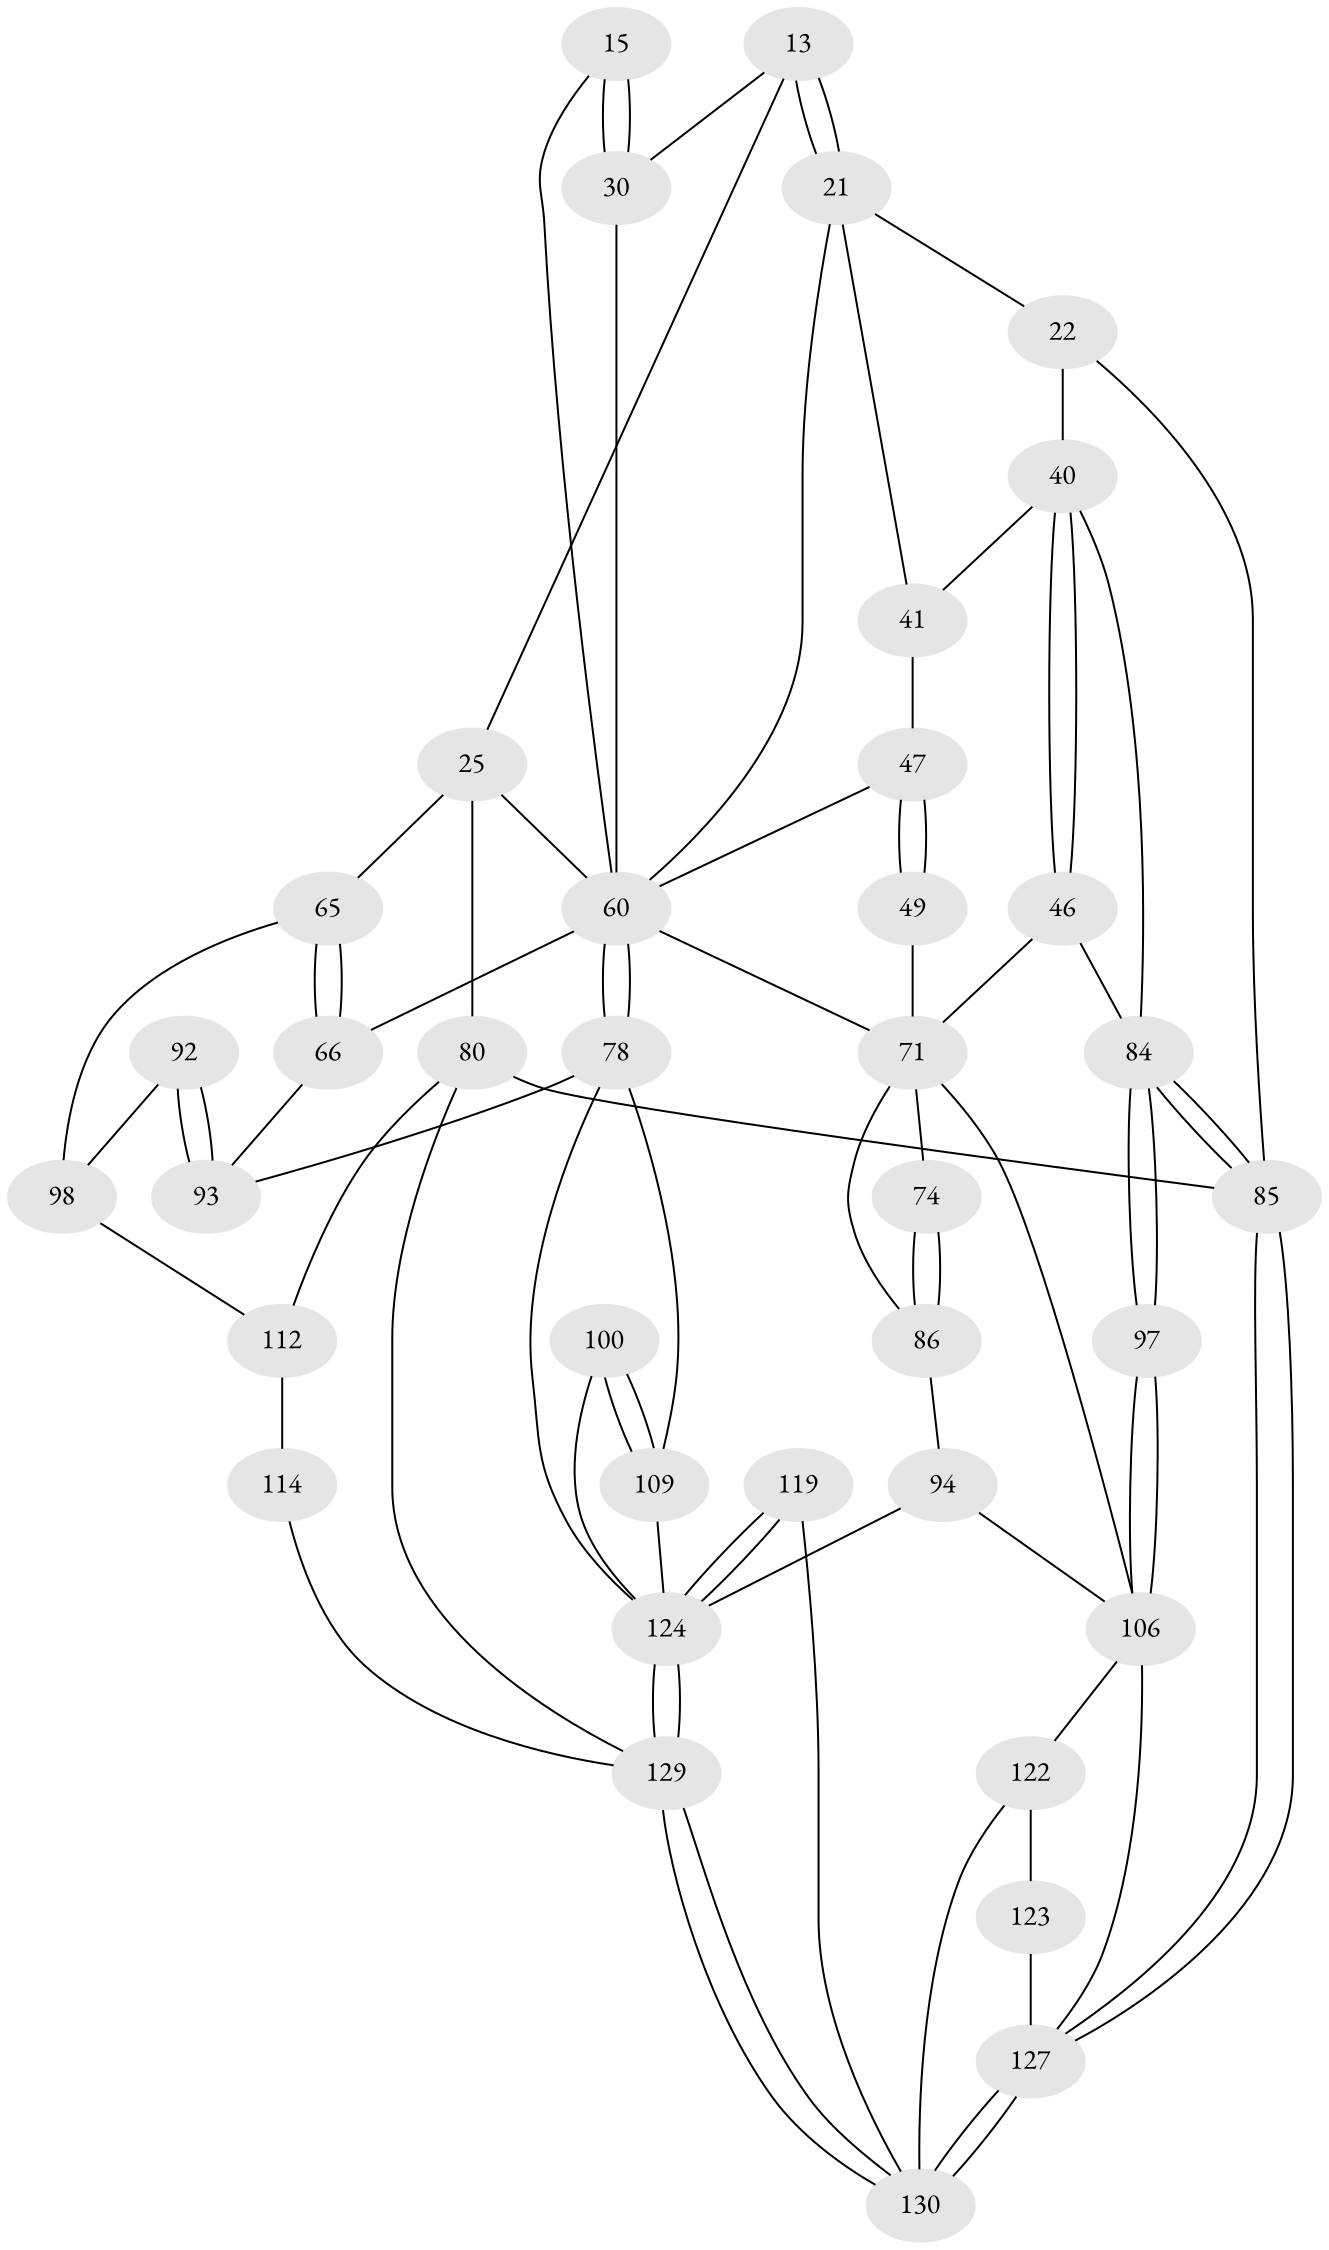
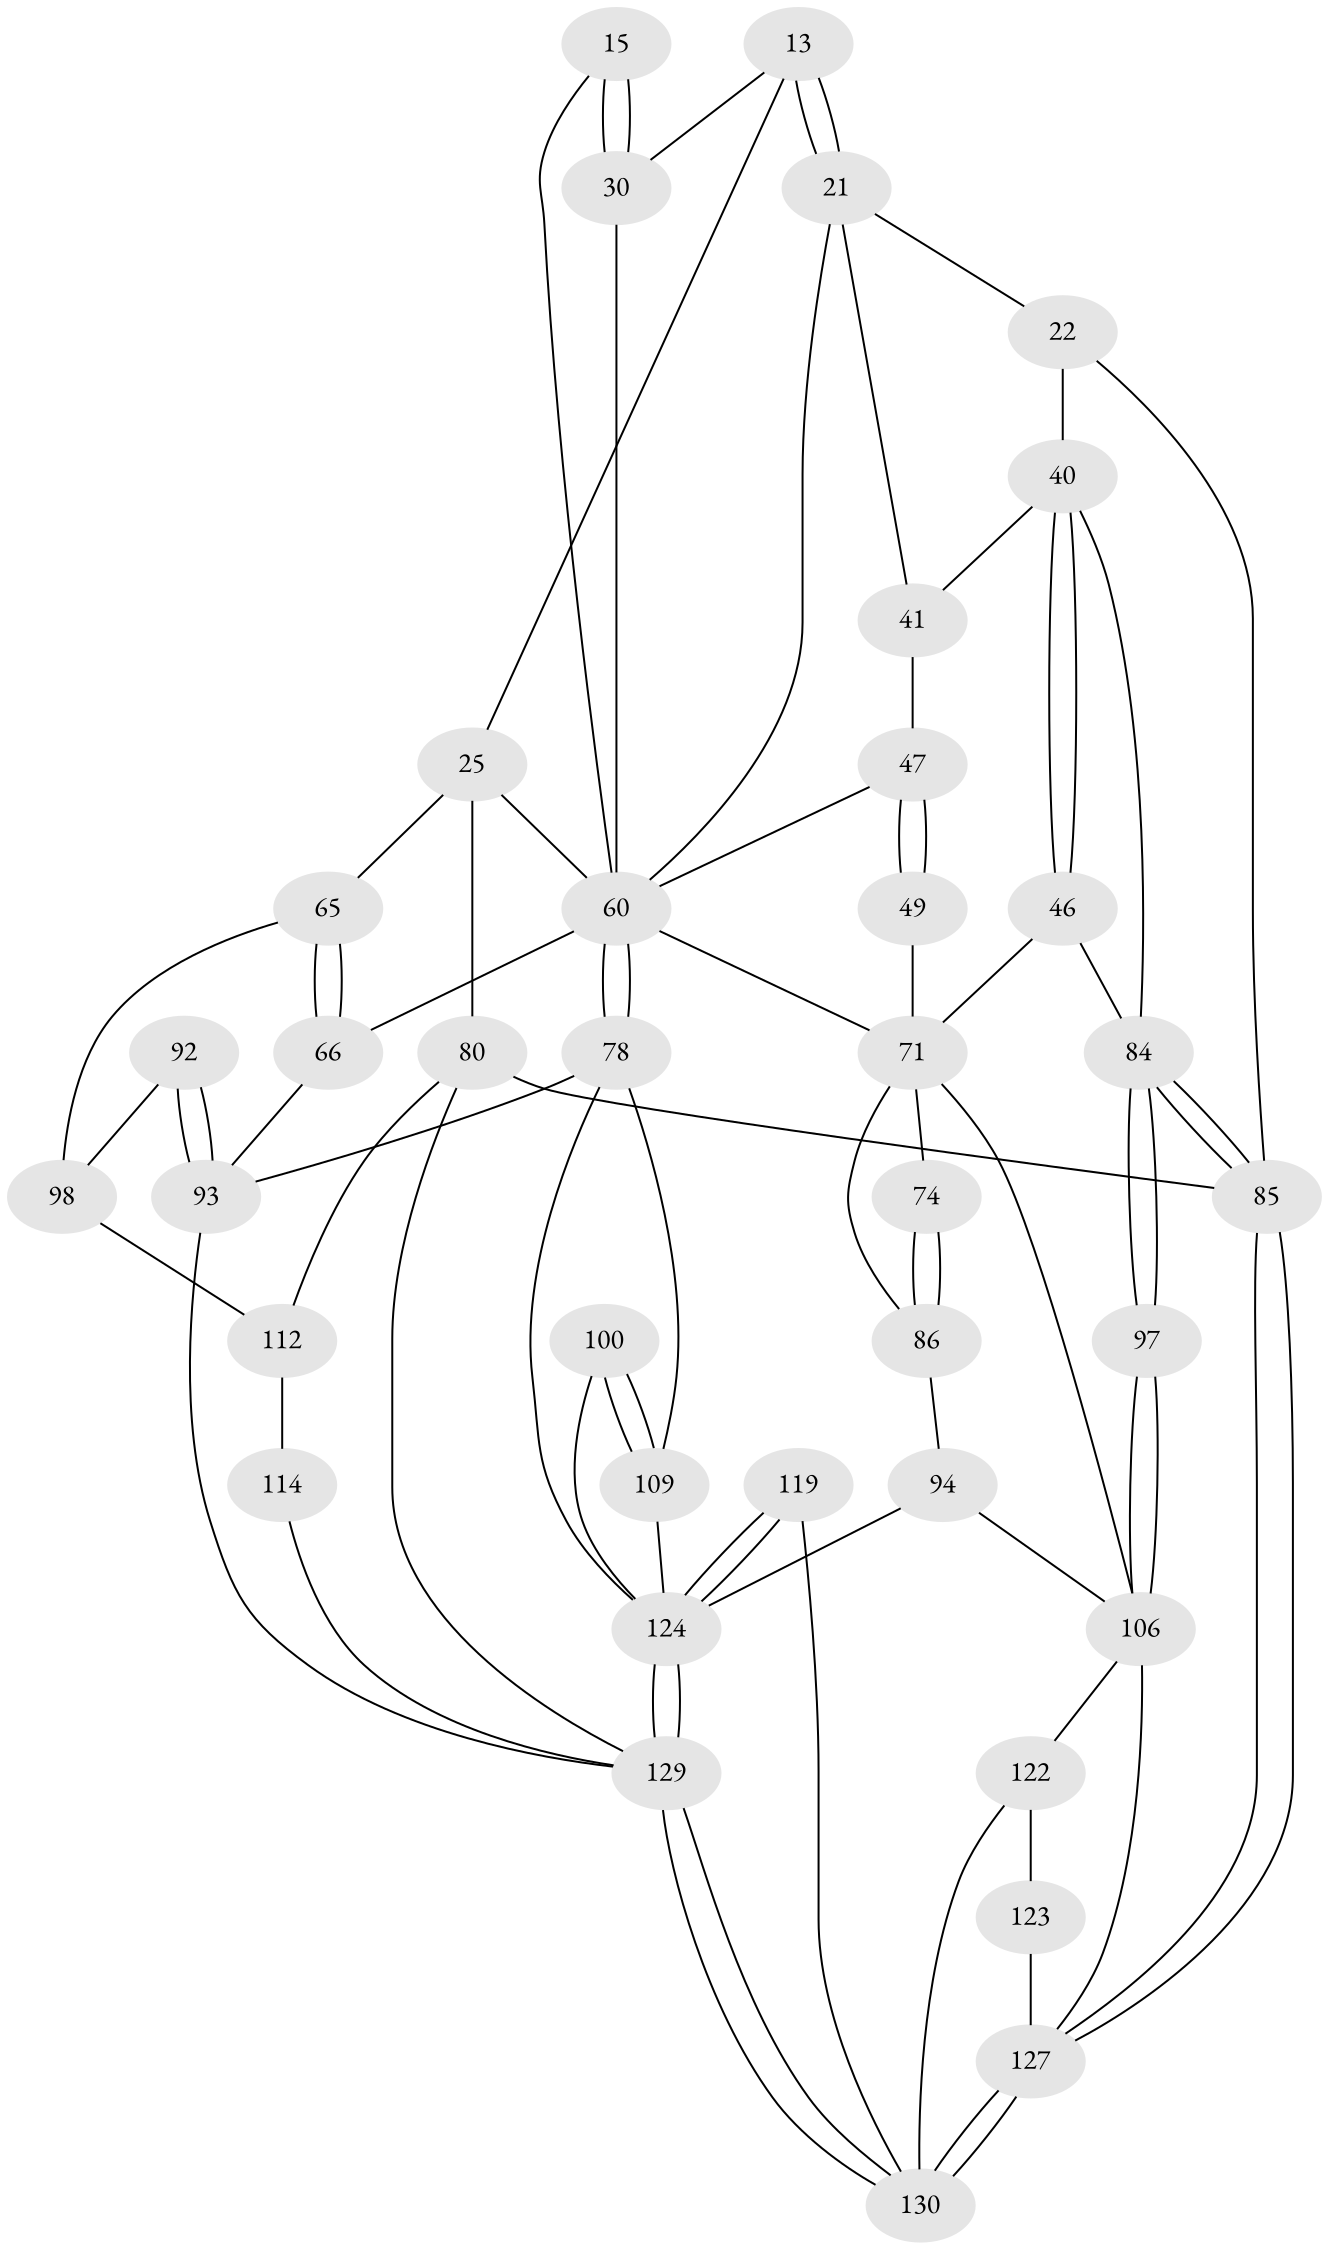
edge "93" -- "129": added
